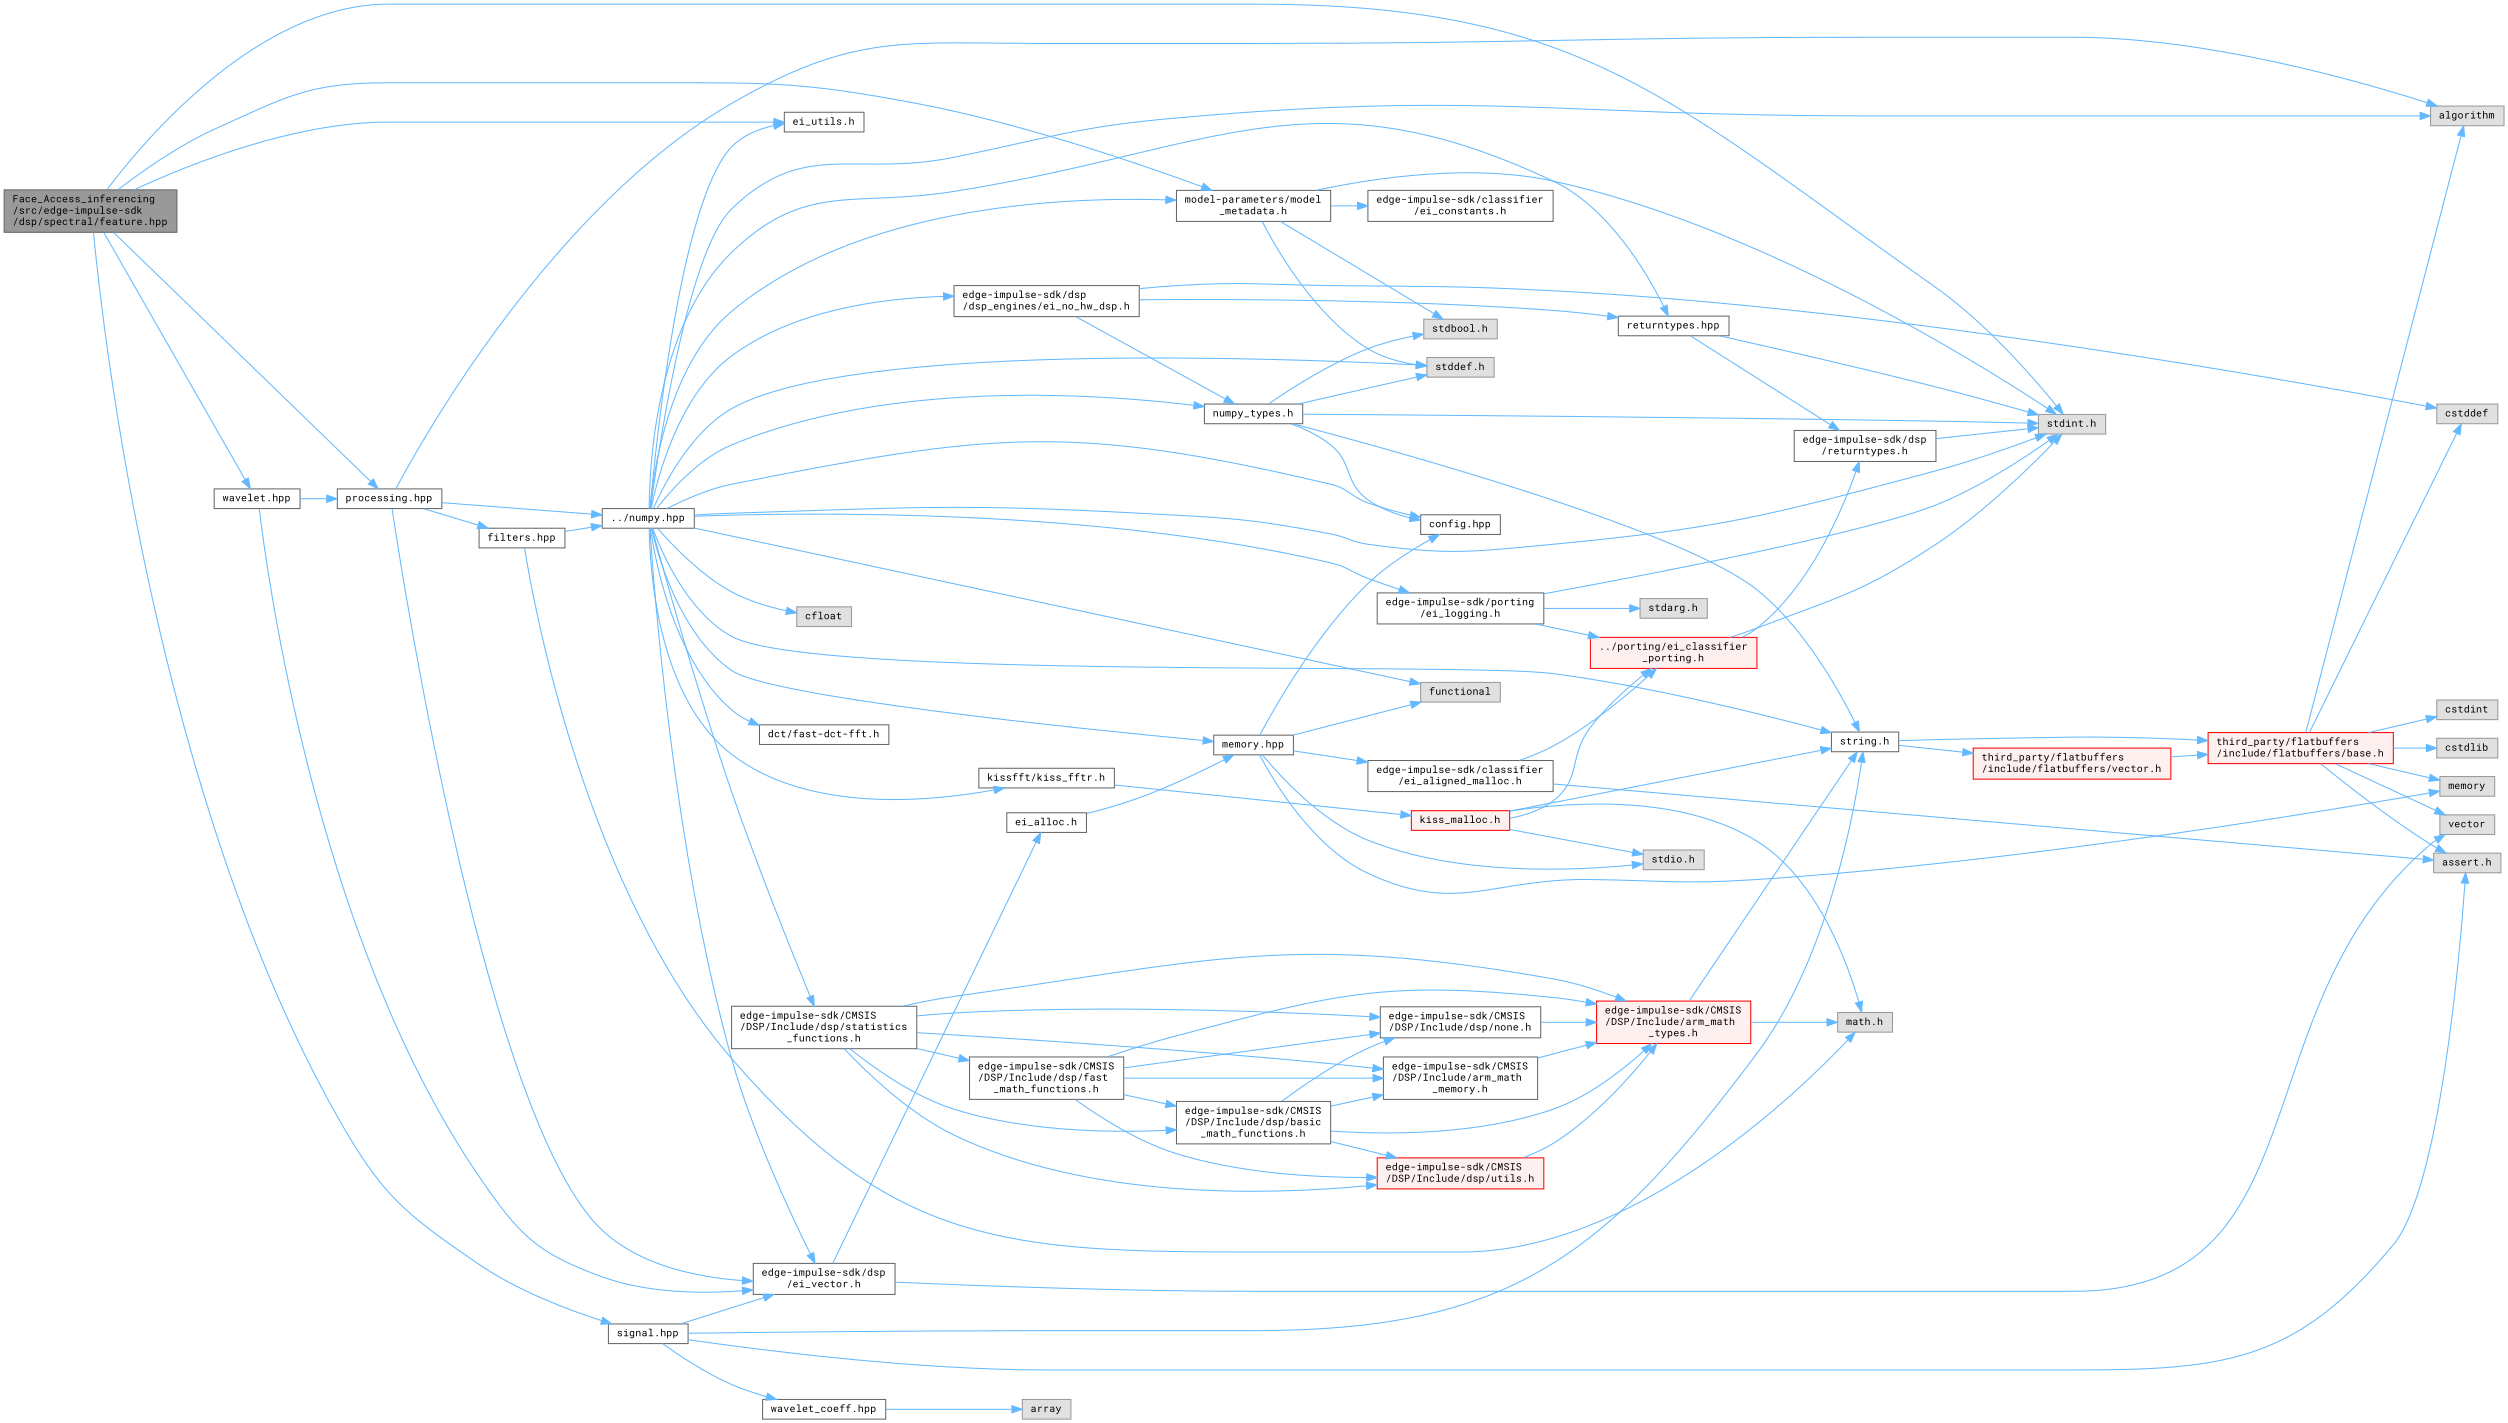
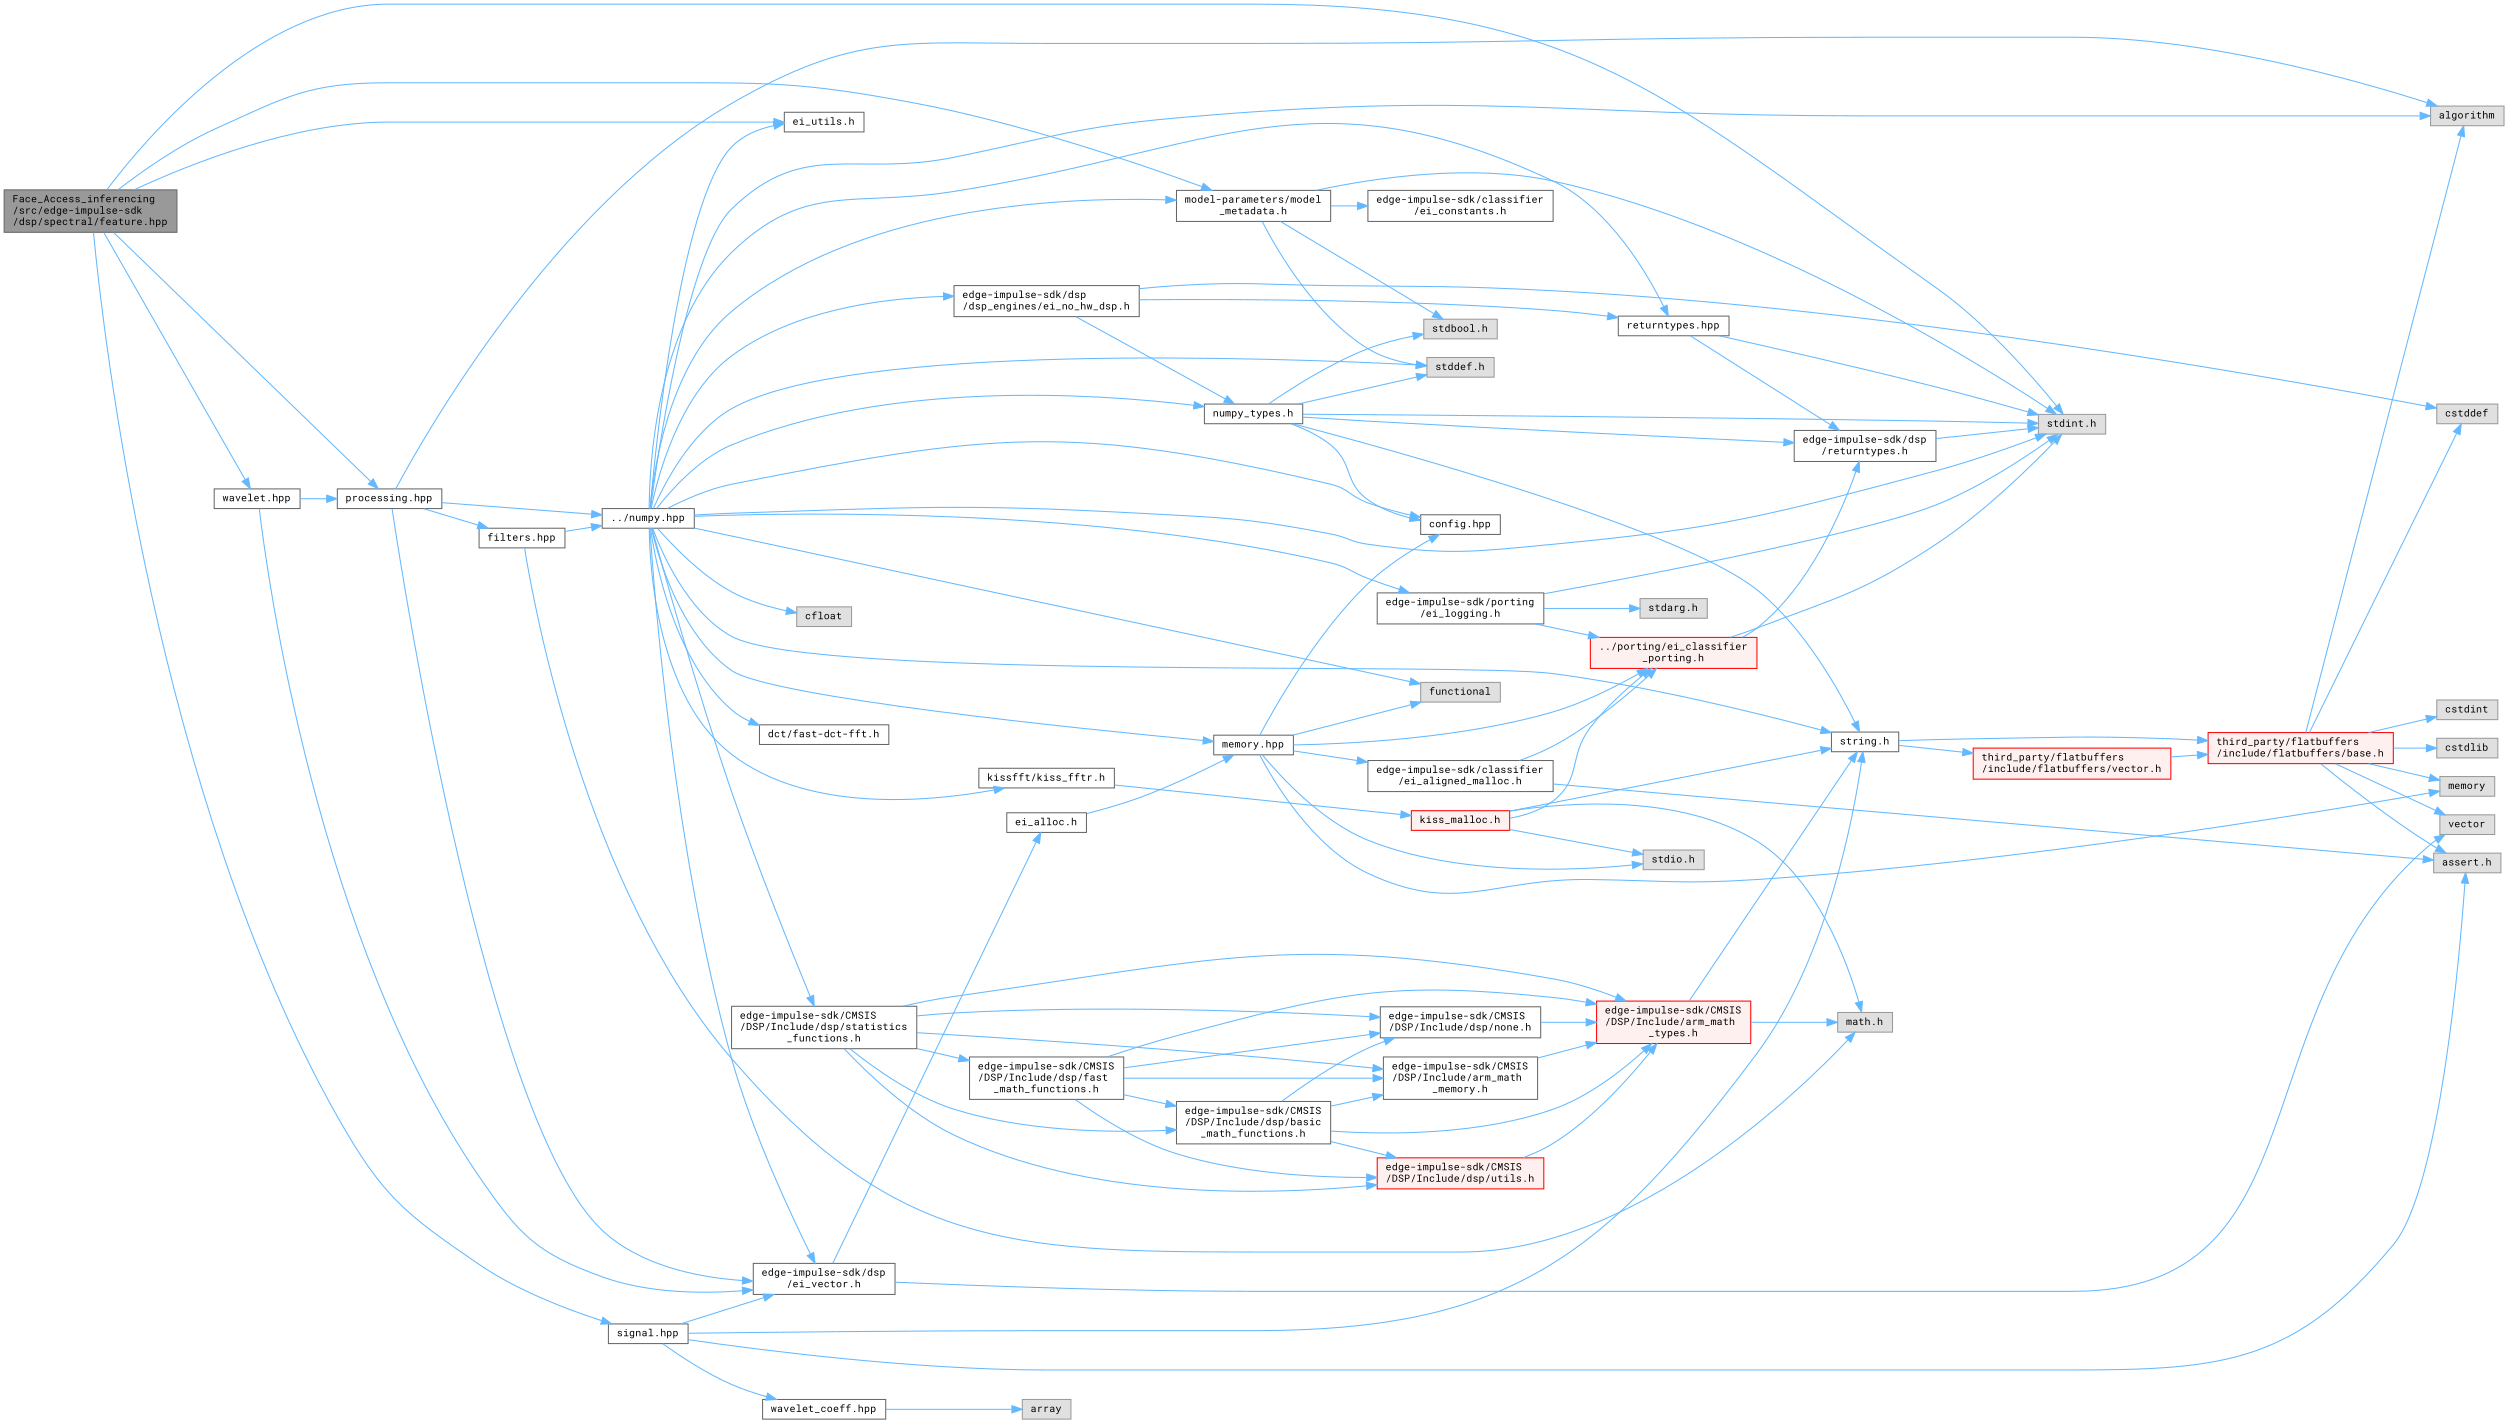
edge "numpy_types.h" -> "edge-impulse-sdk/dsp /returntypes.h": added
edge "memory.hpp" -> "../porting/ei_classifier _porting.h": added
